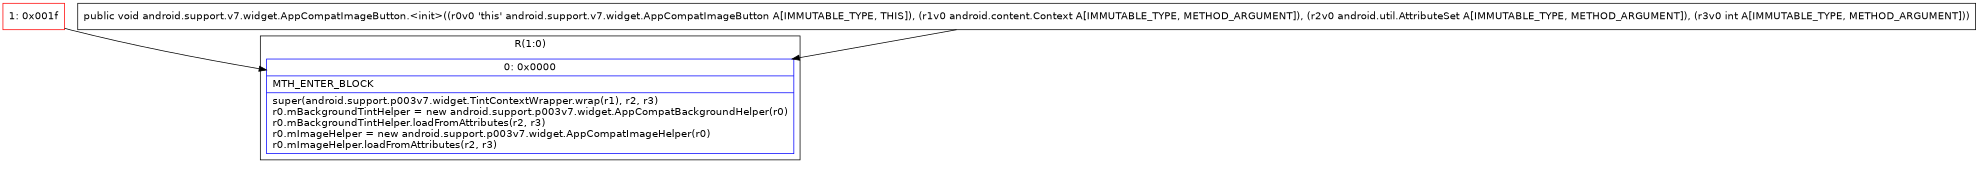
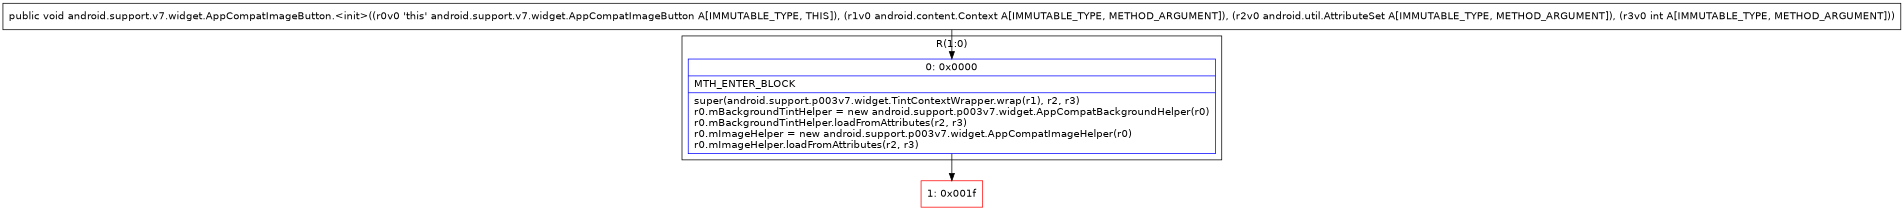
edge "1: 0x001f" -> "0: 0x0000": reversed
